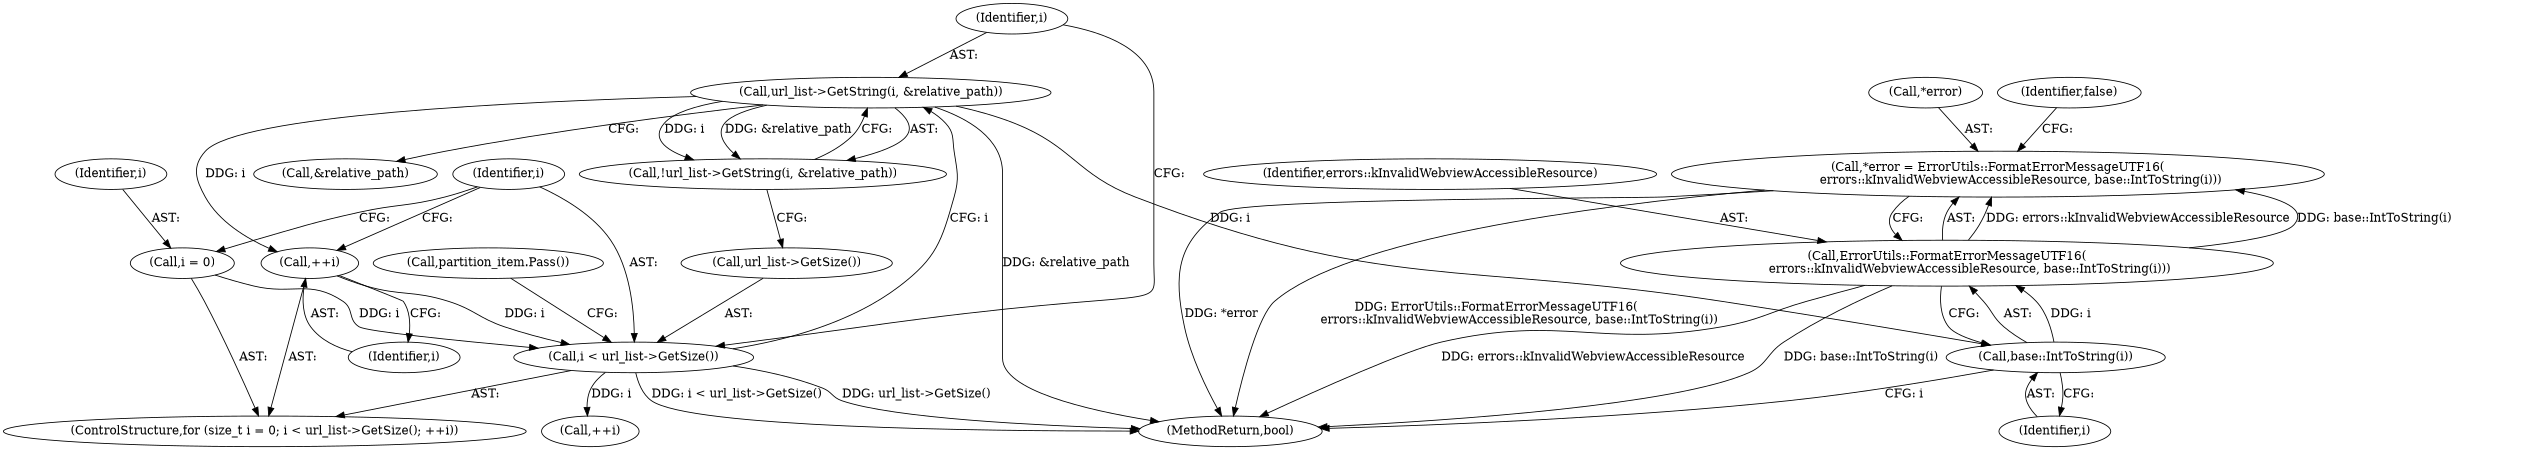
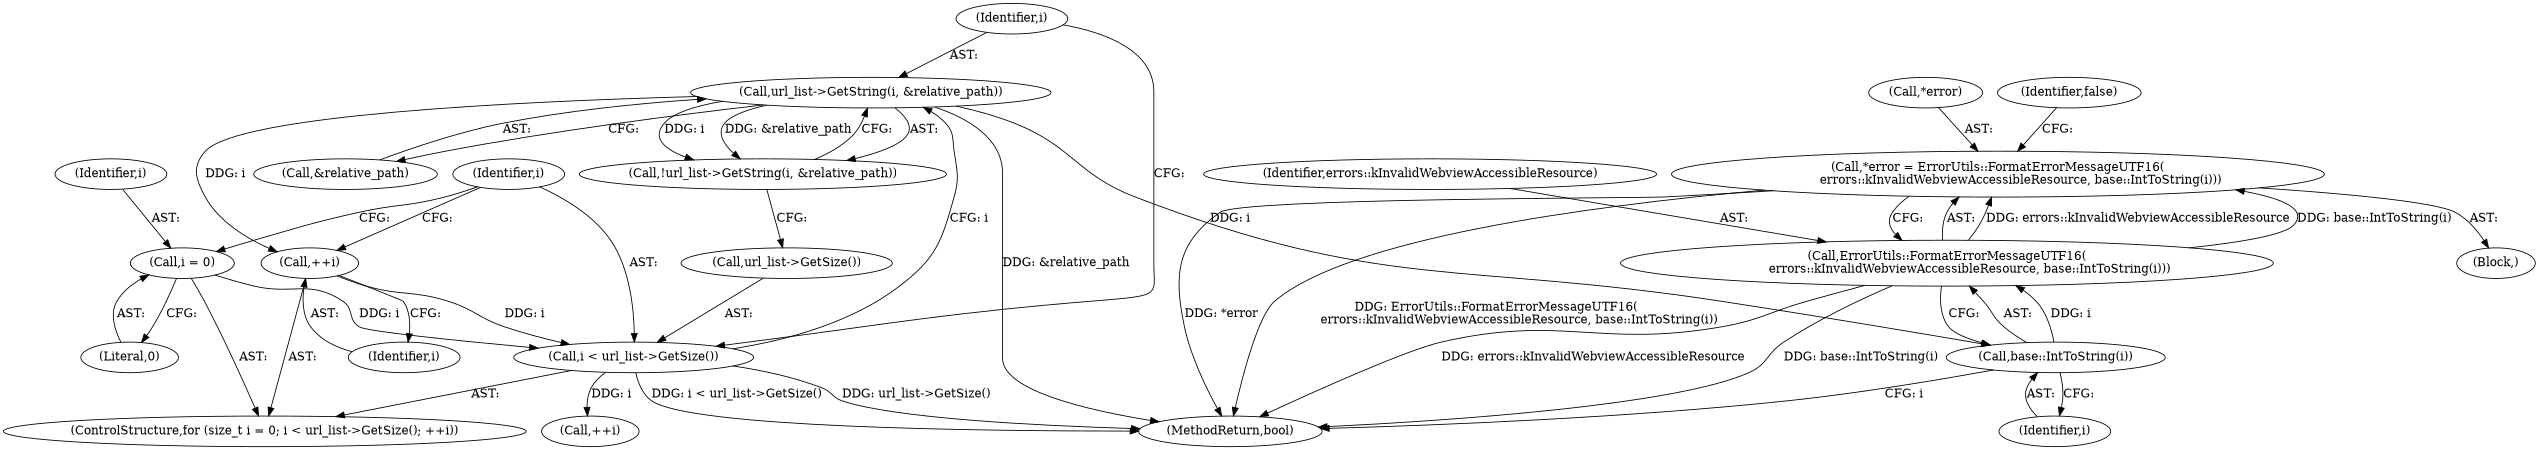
edge "(Call,&relative_path)" -> "(Call,url_list->GetString(i, &relative_path))": added, label "AST:"
node "(Call,partition_item.Pass())": removed
node "(Block,)": added
node "(Literal,0)": added
